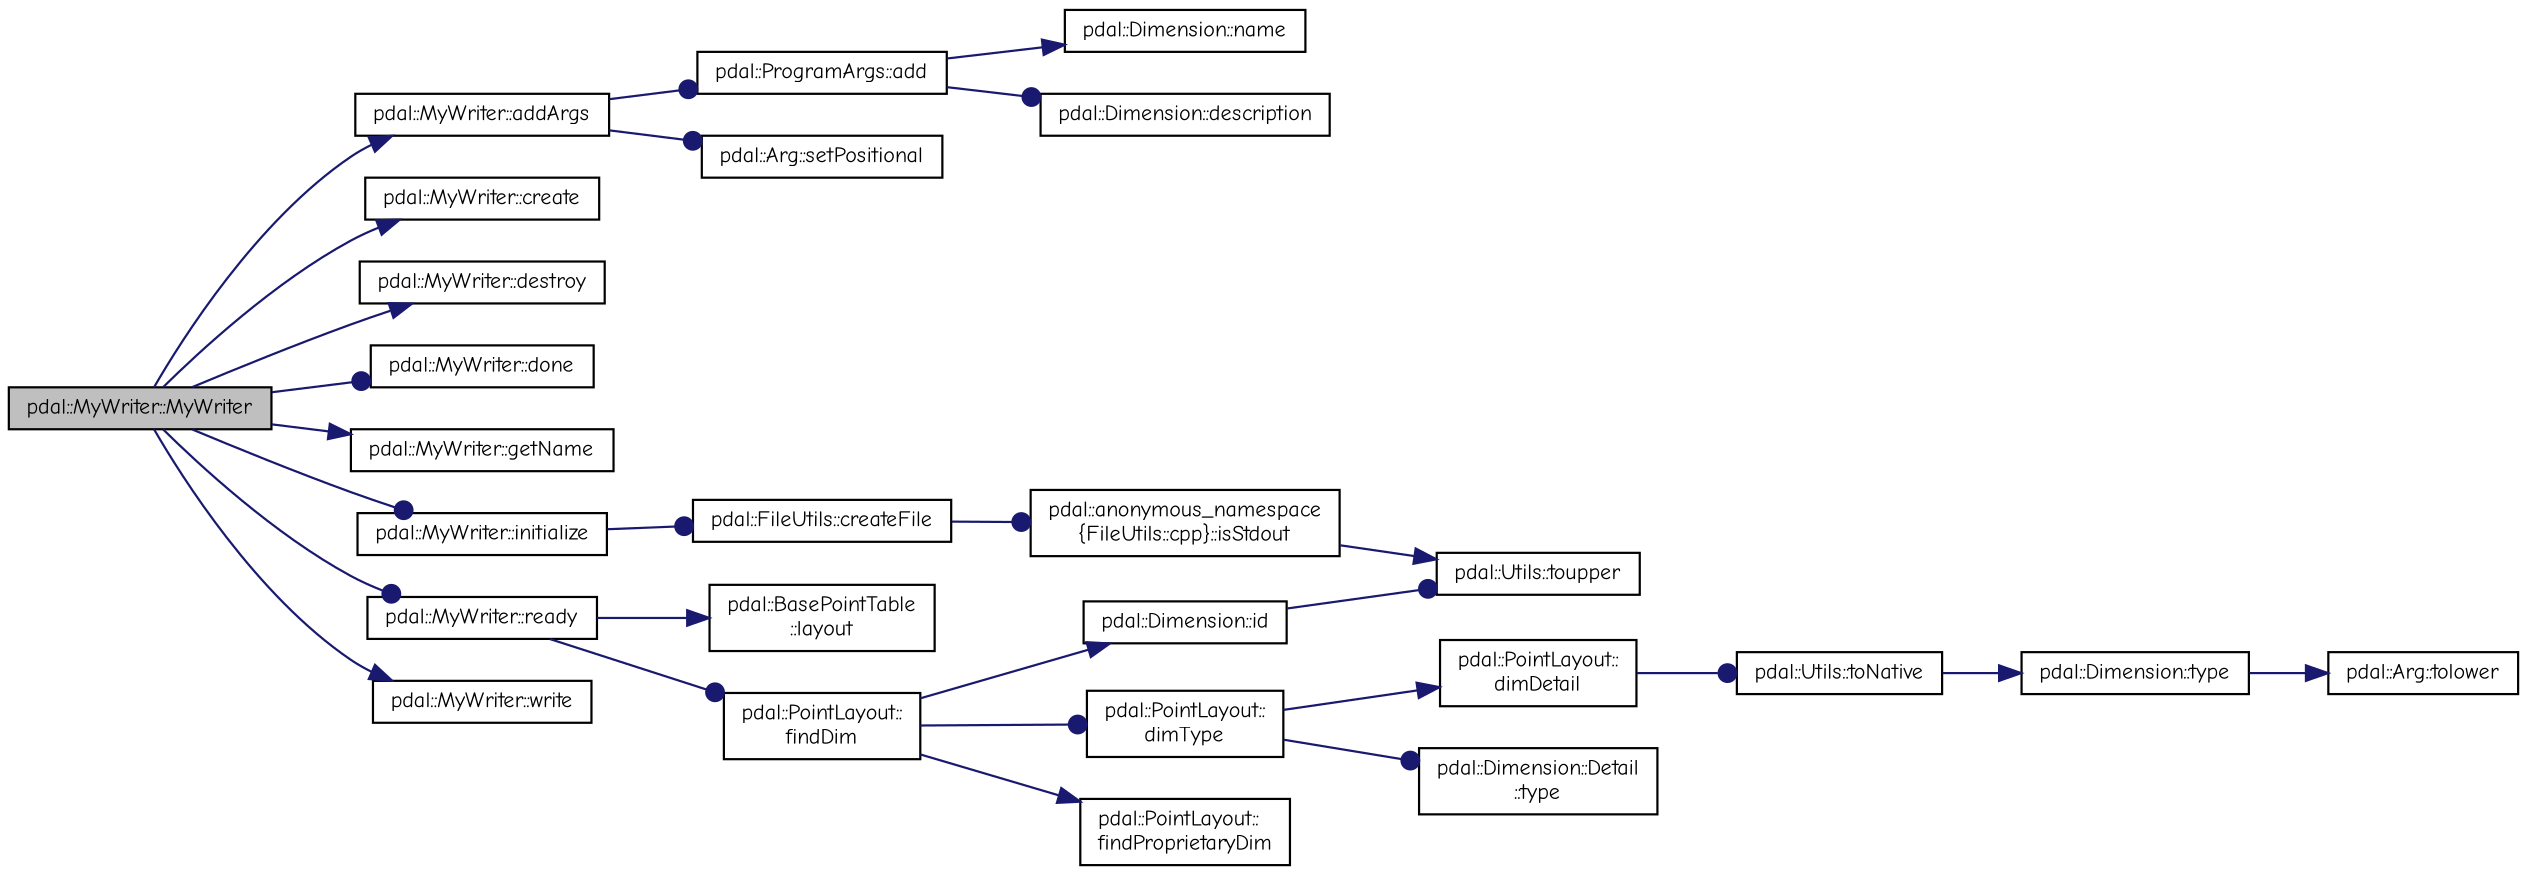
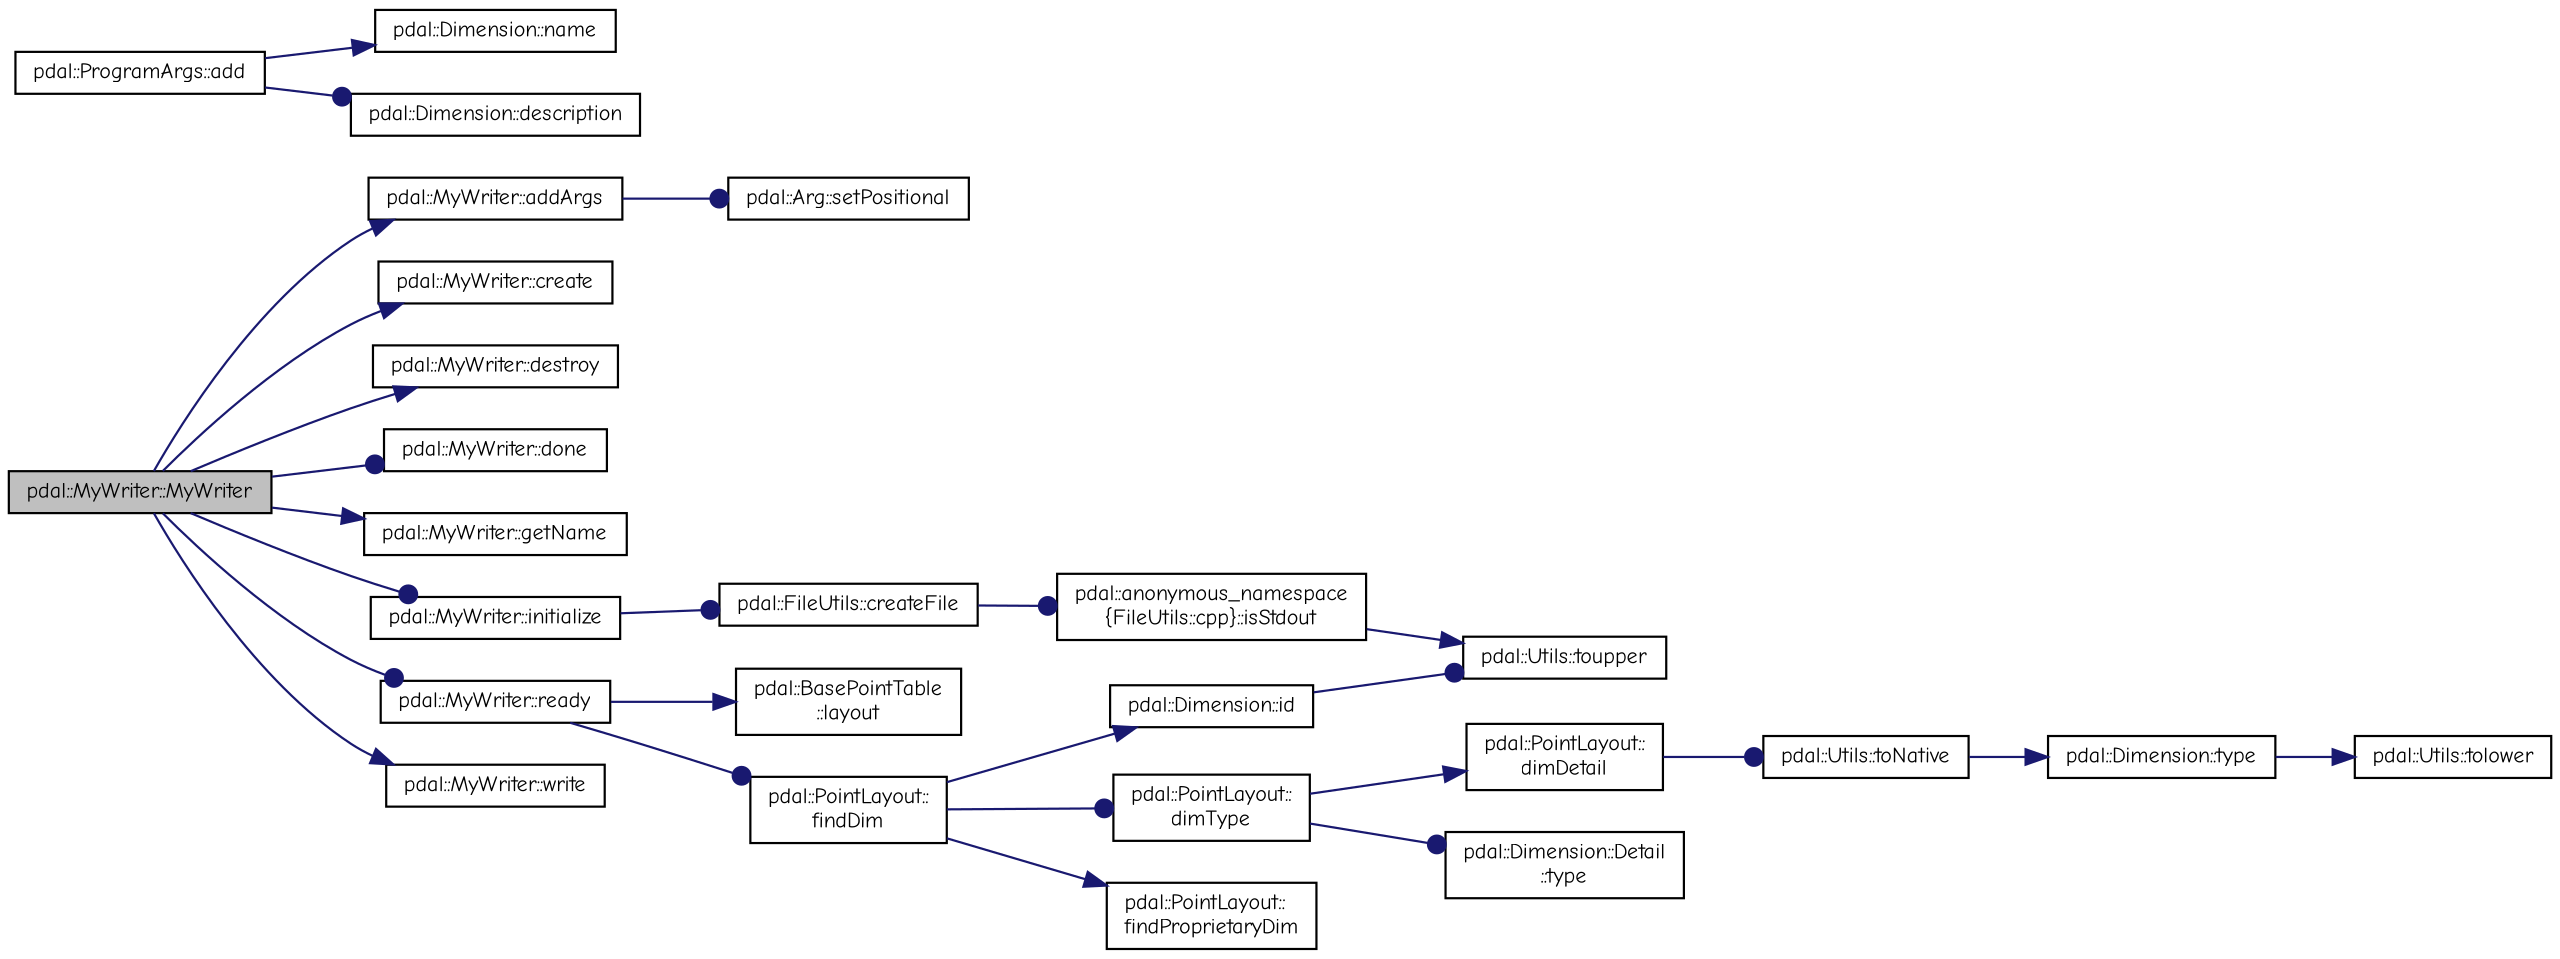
edge "pdal::MyWriter::addArgs" -> "pdal::ProgramArgs::add": removed
node "pdal::Arg::tolower": label "pdal::Arg::tolower" -> "pdal::Utils::tolower"
